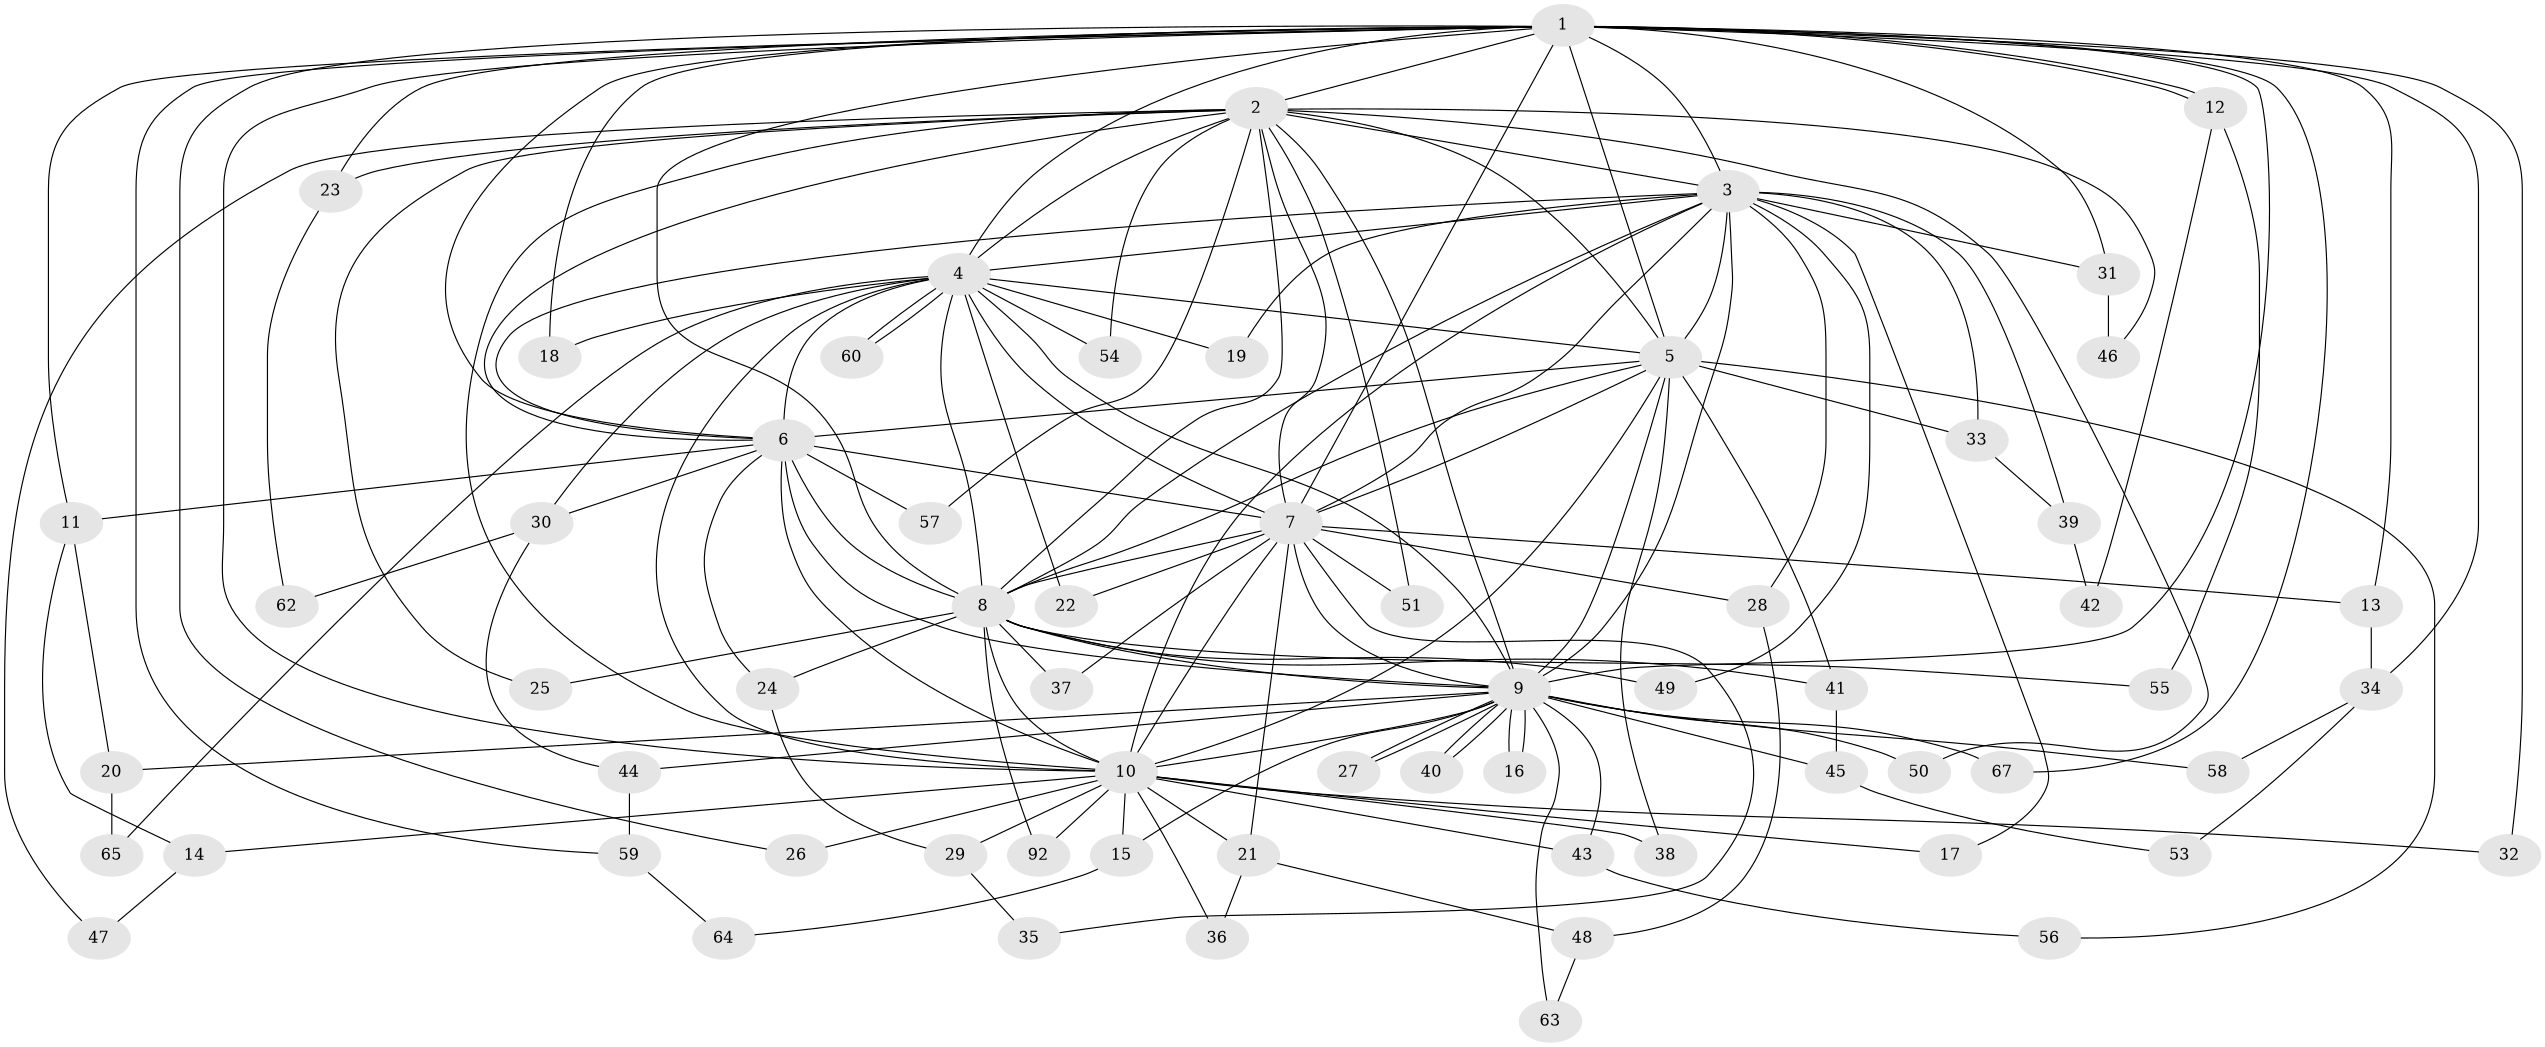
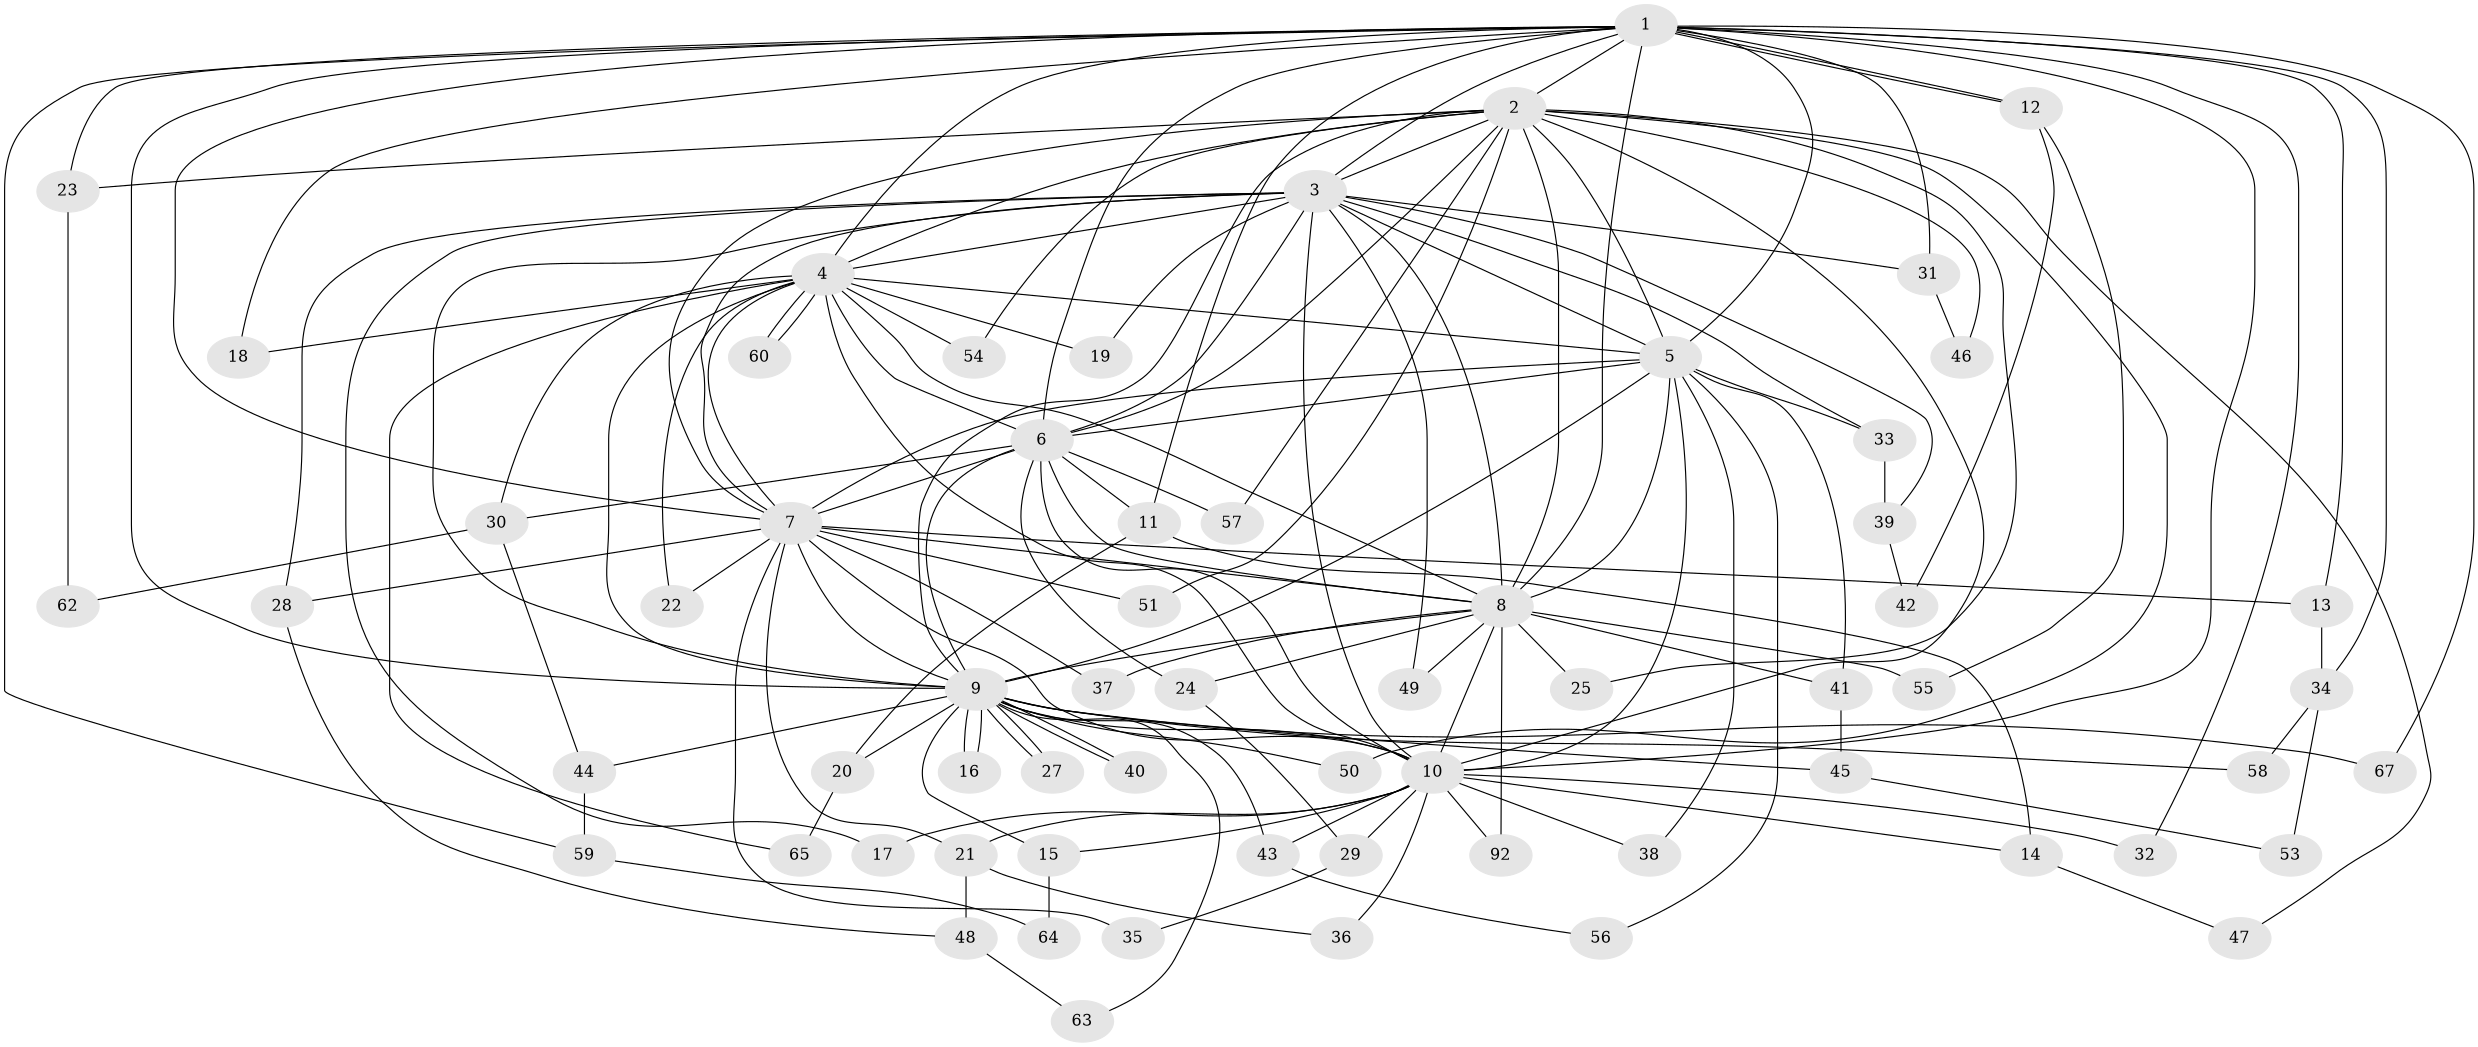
node "26": removed
